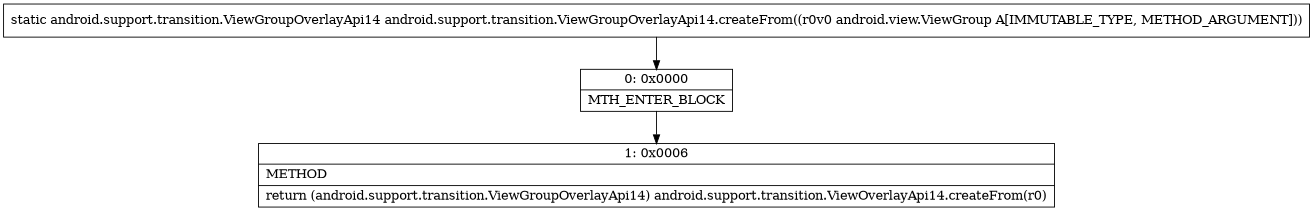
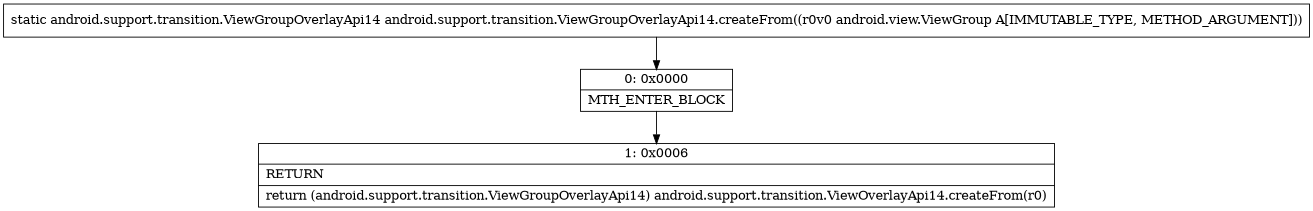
node "1: 0x0006": text "METHOD" -> "RETURN"
